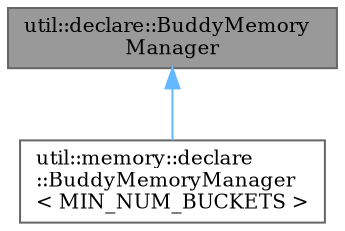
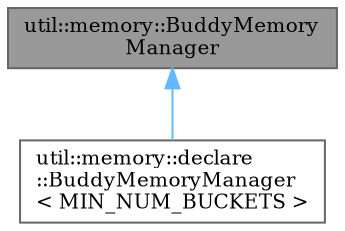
node "util::declare::BuddyMemory Manager": label "util::declare::BuddyMemory Manager" -> "util::memory::BuddyMemory Manager"
